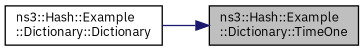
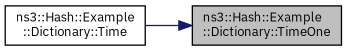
node "ns3::Hash::Example ::Dictionary::Dictionary": label "ns3::Hash::Example ::Dictionary::Dictionary" -> "ns3::Hash::Example ::Dictionary::Time"
